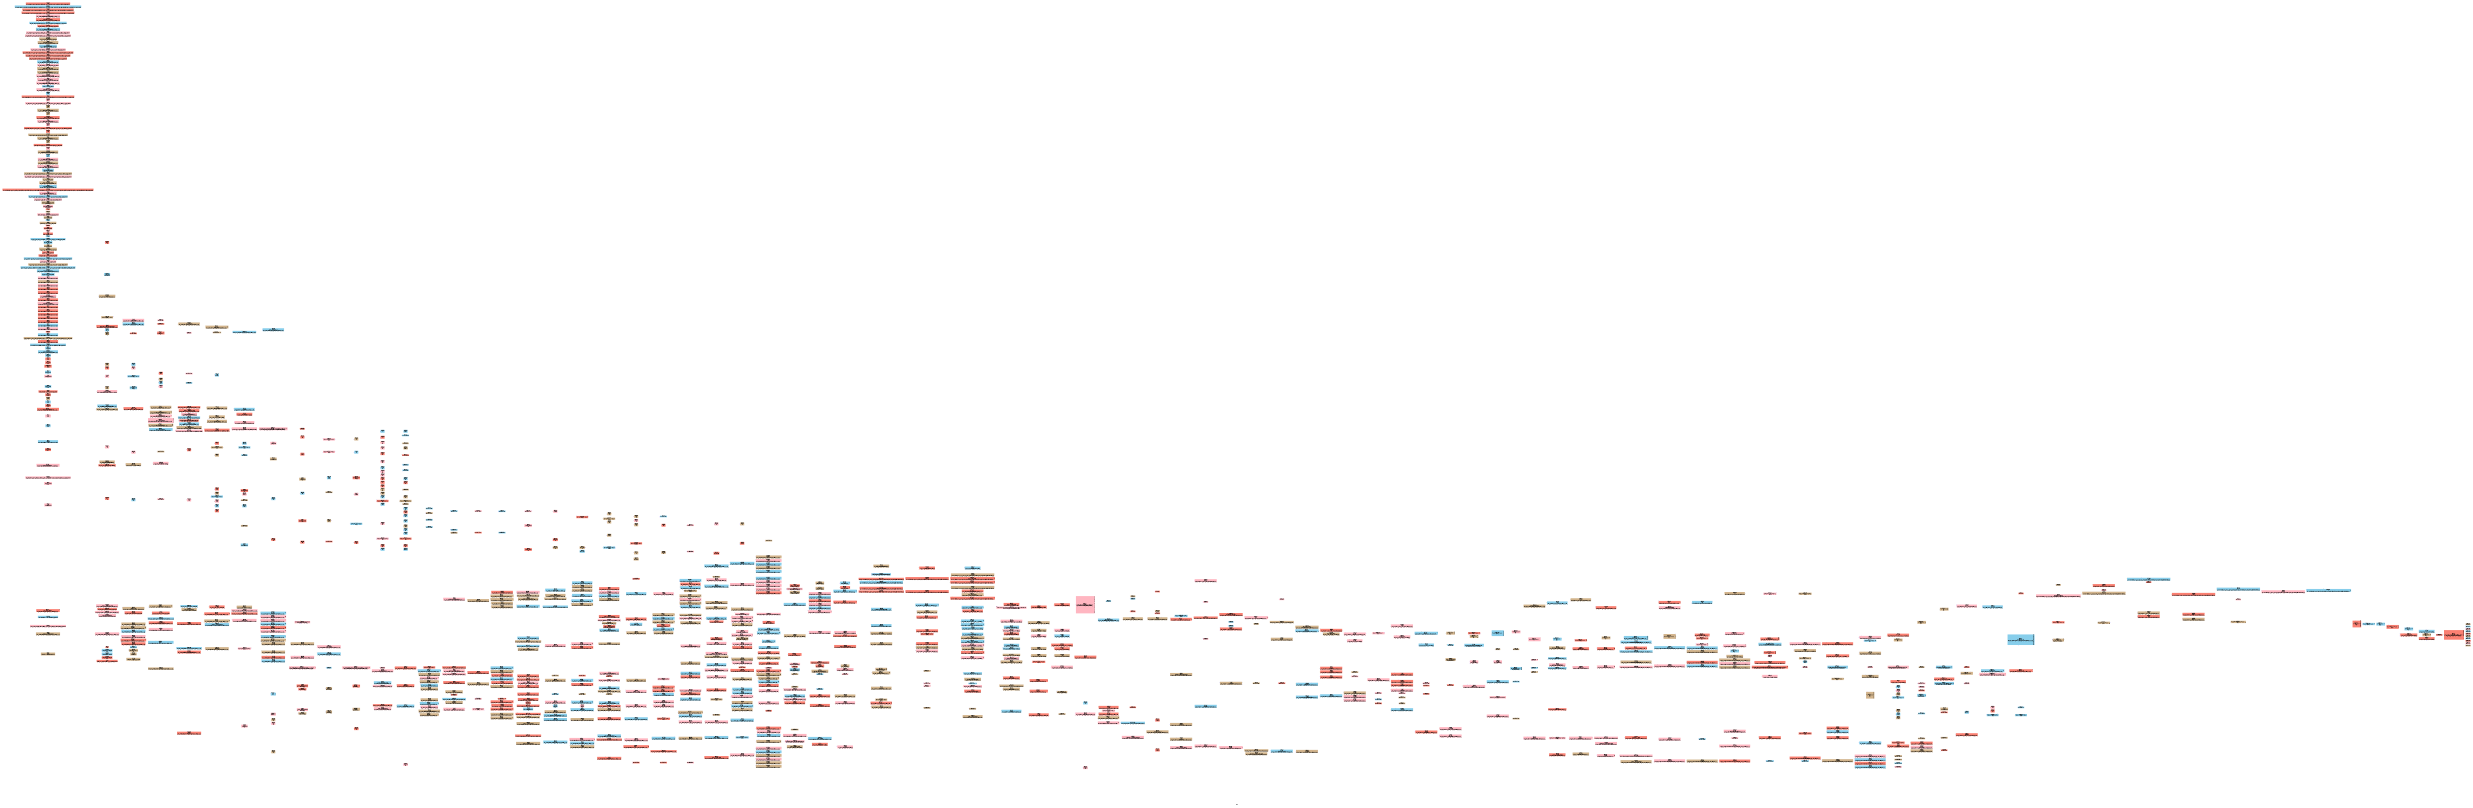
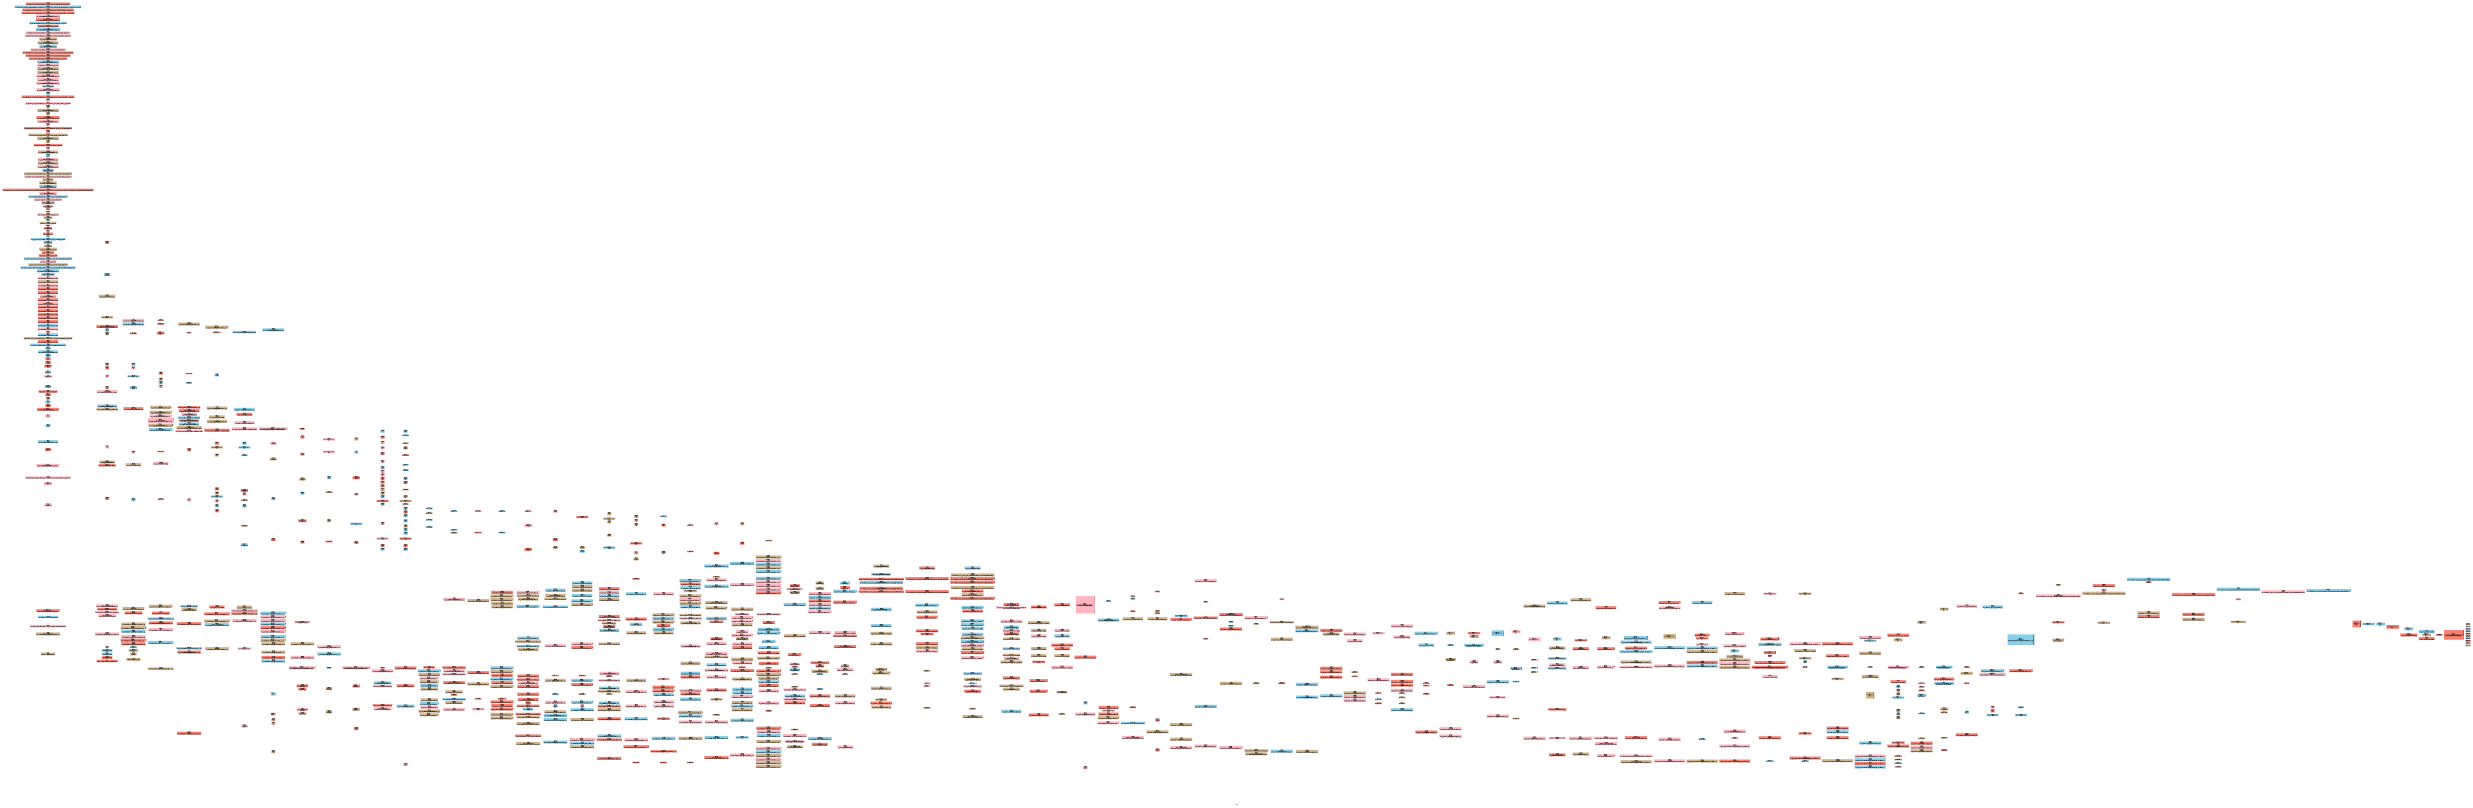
node "NodeID: 224": removed
